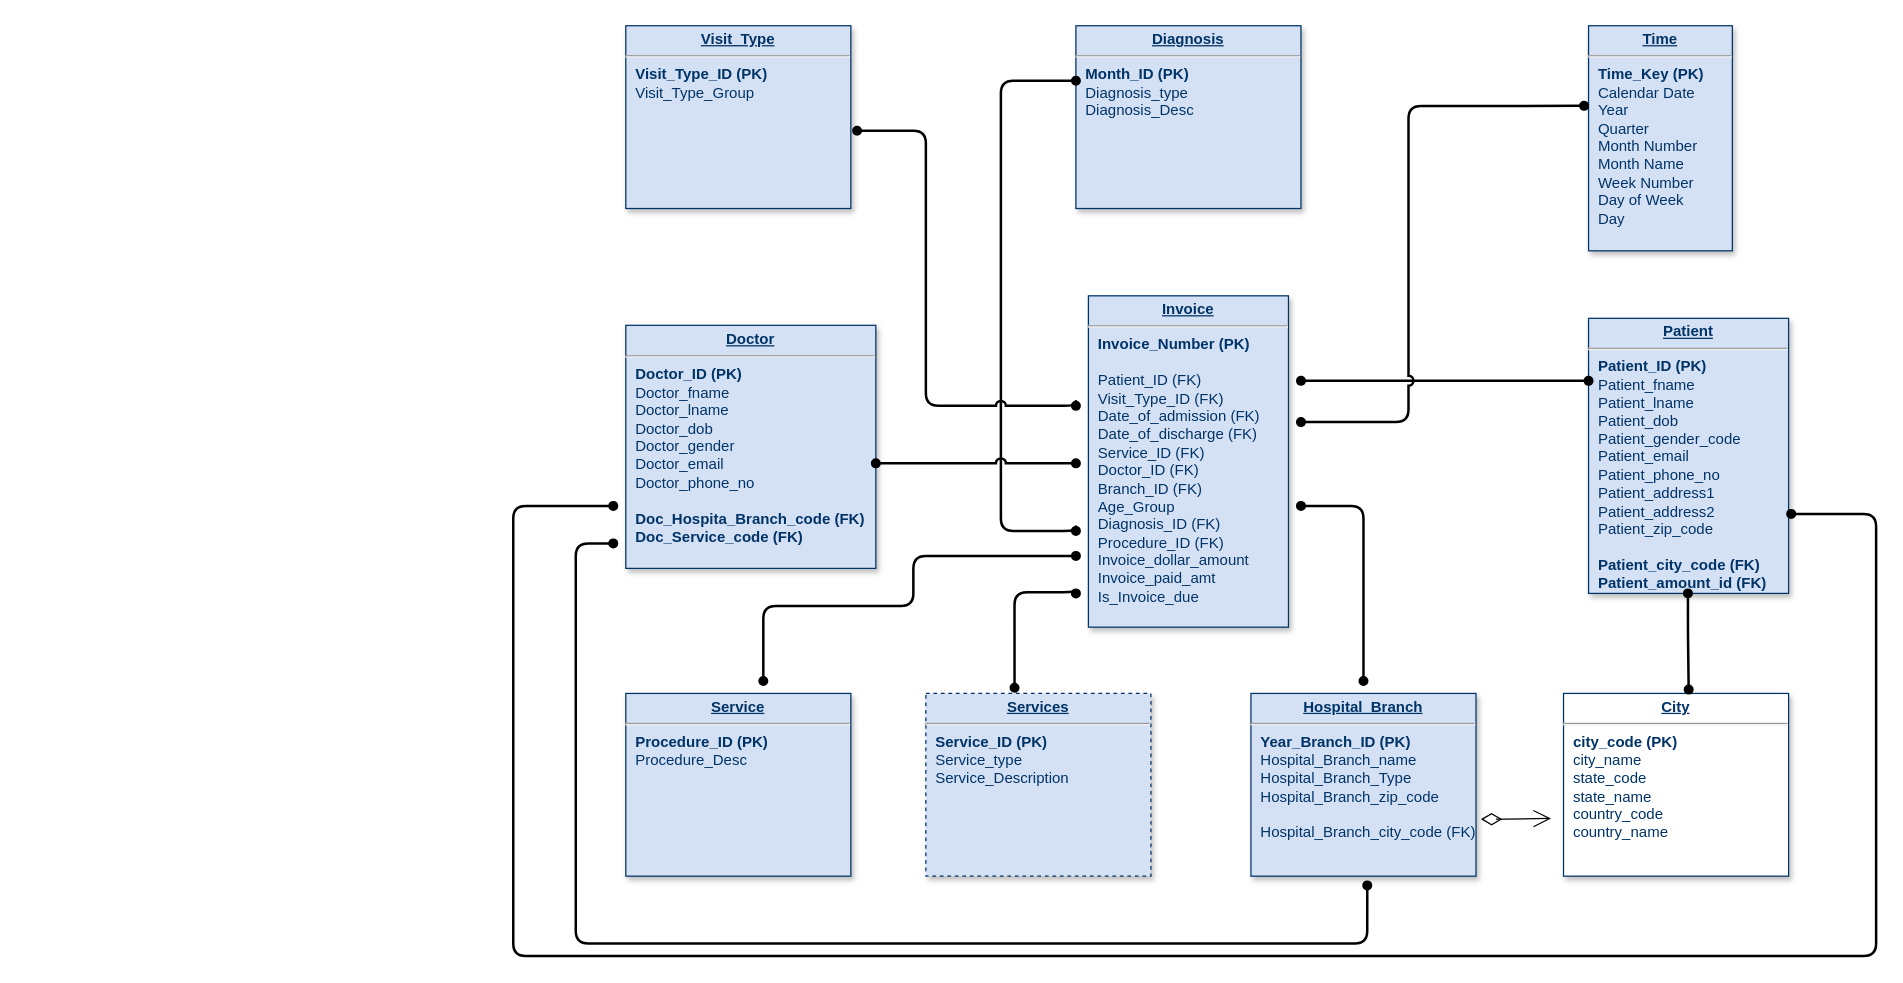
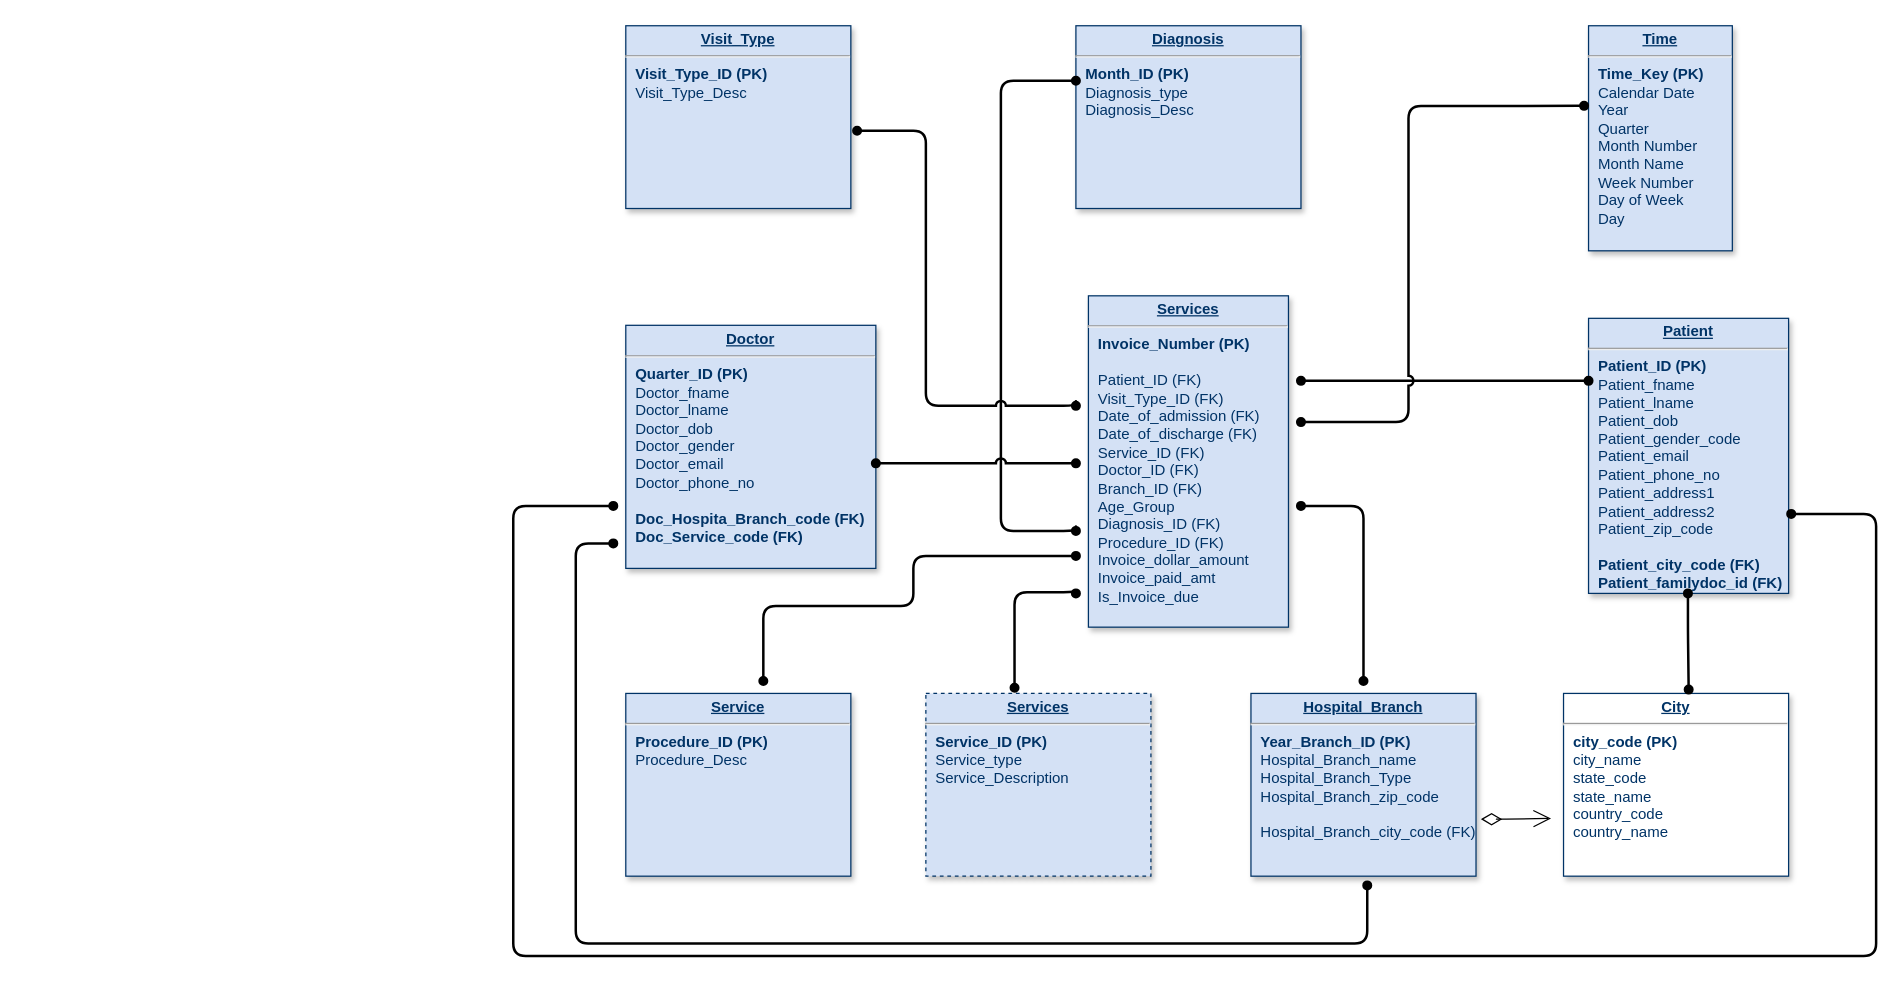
node "Visit_Type Visit_Type_ID (PK) Visit_Type_Group": label "Visit_Type Visit_Type_ID (PK) Visit_Type_Group" -> "Visit_Type Visit_Type_ID (PK) Visit_Type_Desc"
node "Doctor Doctor_ID (PK) Doctor_fname Doctor_lname Doctor_dob Doctor_gender Doctor_email Doctor_phone_no Doc_Hospita_Branch_code (FK) Doc_Service_code (FK)": label "Doctor Doctor_ID (PK) Doctor_fname Doctor_lname Doctor_dob Doctor_gender Doctor_email Doctor_phone_no Doc_Hospita_Branch_code (FK) Doc_Service_code (FK)" -> "Doctor Quarter_ID (PK) Doctor_fname Doctor_lname Doctor_dob Doctor_gender Doctor_email Doctor_phone_no Doc_Hospita_Branch_code (FK) Doc_Service_code (FK)"
node "Invoice Invoice_Number (PK) Patient_ID (FK) Visit_Type_ID (FK) Date_of_admission (FK) Date_of_discharge (FK) Service_ID (FK) Doctor_ID (FK) Branch_ID (FK) Age_Group Diagnosis_ID (FK) Procedure_ID (FK) Invoice_dollar_amount Invoice_paid_amt Is_Invoice_due": label "Invoice Invoice_Number (PK) Patient_ID (FK) Visit_Type_ID (FK) Date_of_admission (FK) Date_of_discharge (FK) Service_ID (FK) Doctor_ID (FK) Branch_ID (FK) Age_Group Diagnosis_ID (FK) Procedure_ID (FK) Invoice_dollar_amount Invoice_paid_amt Is_Invoice_due" -> "Services Invoice_Number (PK) Patient_ID (FK) Visit_Type_ID (FK) Date_of_admission (FK) Date_of_discharge (FK) Service_ID (FK) Doctor_ID (FK) Branch_ID (FK) Age_Group Diagnosis_ID (FK) Procedure_ID (FK) Invoice_dollar_amount Invoice_paid_amt Is_Invoice_due"
node "Patient Patient_ID (PK) Patient_fname Patient_lname Patient_dob Patient_gender_code Patient_email Patient_phone_no Patient_address1 Patient_address2 Patient_zip_code Patient_city_code (FK) Patient_amount_id (FK)": label "Patient Patient_ID (PK) Patient_fname Patient_lname Patient_dob Patient_gender_code Patient_email Patient_phone_no Patient_address1 Patient_address2 Patient_zip_code Patient_city_code (FK) Patient_amount_id (FK)" -> "Patient Patient_ID (PK) Patient_fname Patient_lname Patient_dob Patient_gender_code Patient_email Patient_phone_no Patient_address1 Patient_address2 Patient_zip_code Patient_city_code (FK) Patient_familydoc_id (FK)"
